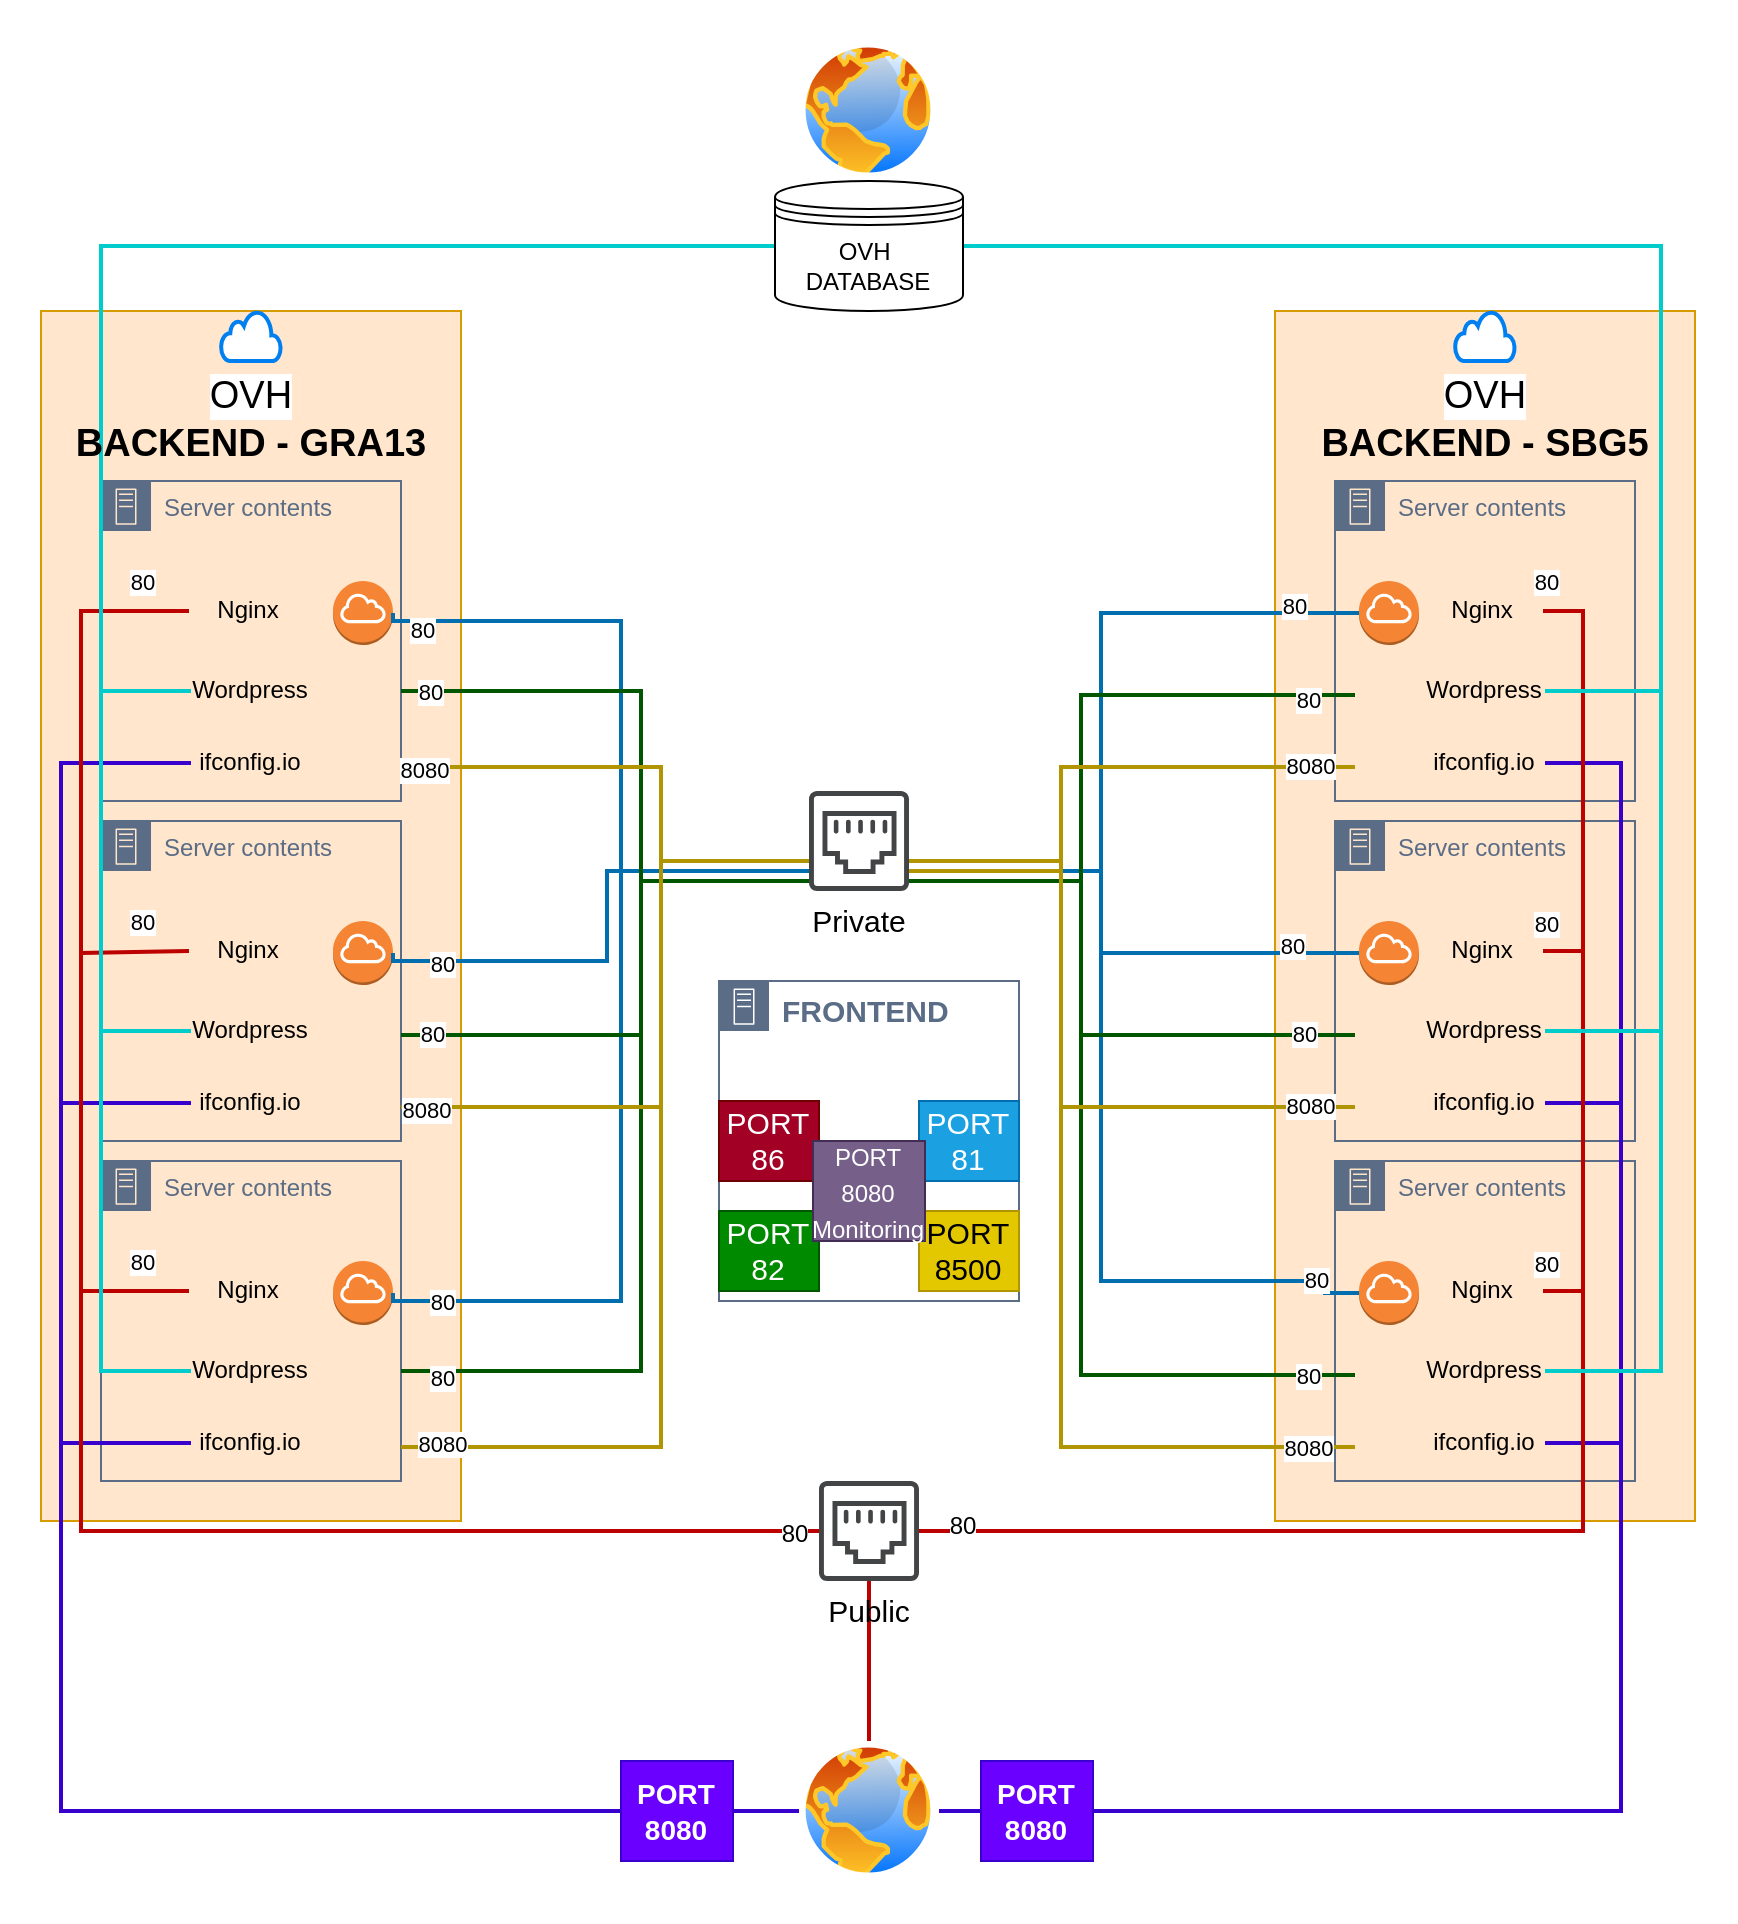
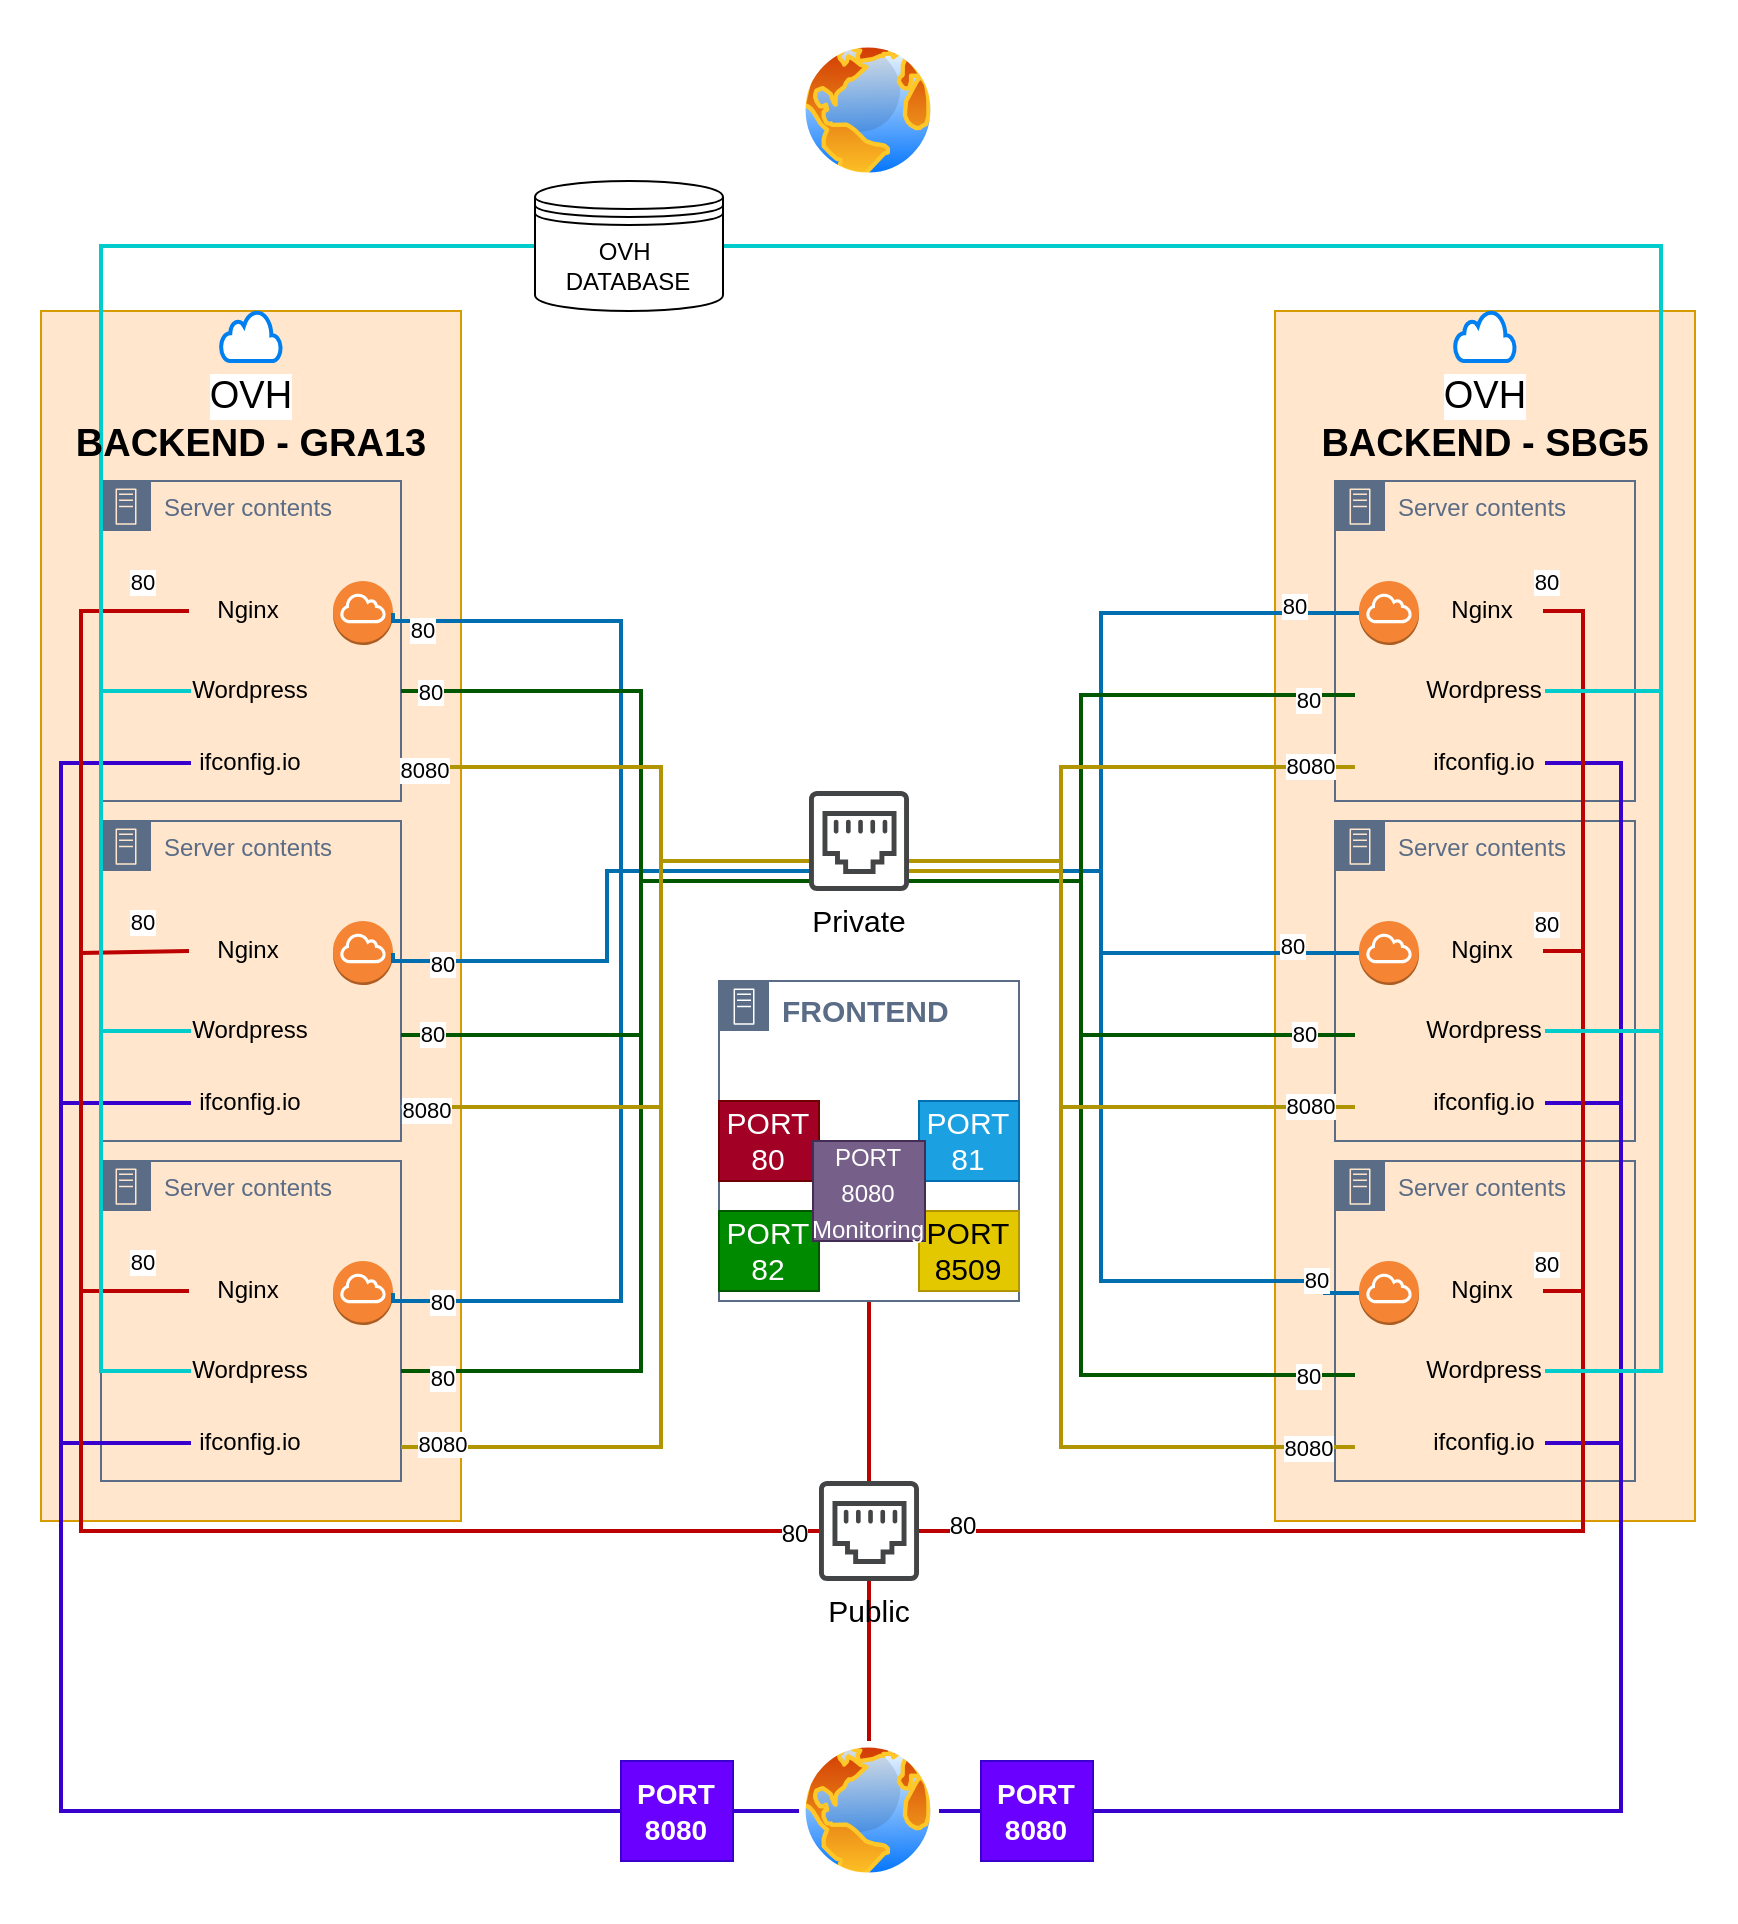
node "OVH DATABASE": moved (869, 246) -> (629, 246)
node "PORT 86": label "PORT 86" -> "PORT 80"
node "PORT 8500": label "PORT 8500" -> "PORT 8509"
edge "FRONTEND" -- "Public": added
